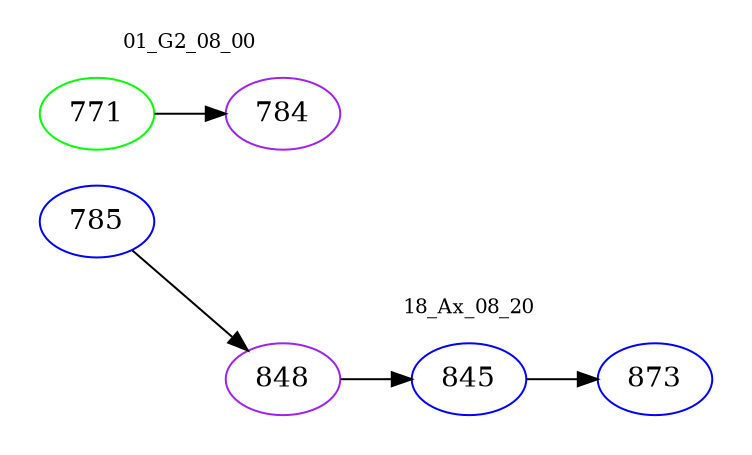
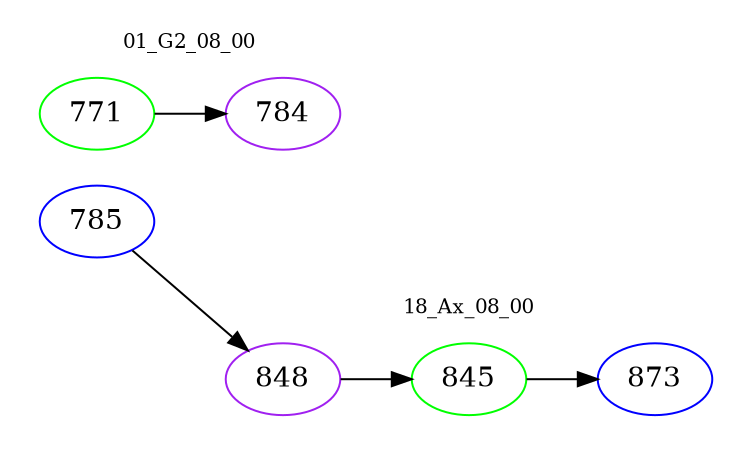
cluster "18_Ax_08_20": label "18_Ax_08_20" -> "18_Ax_08_00"
node "845": color blue -> green
